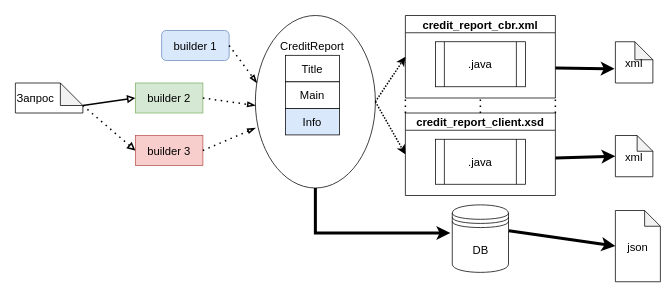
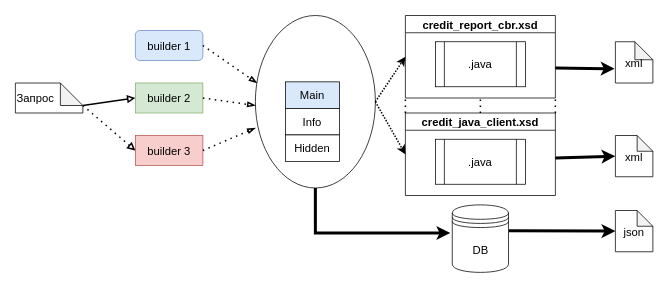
node "credit_report_cbr.xml": label "credit_report_cbr.xml" -> "credit_report_cbr.xsd"
node "builder 1": moved (195, 45) -> (169, 45)
node "CreditReport": removed
node "Title": removed
node "Main": fillcolor #ffffff -> #dae8fc
node "Info": fillcolor #dae8fc -> #ffffff
node "credit_report_client.xsd": label "credit_report_client.xsd" -> "credit_java_client.xsd"
node "Hidden": added
node "json": size 45x71 -> 38x41
